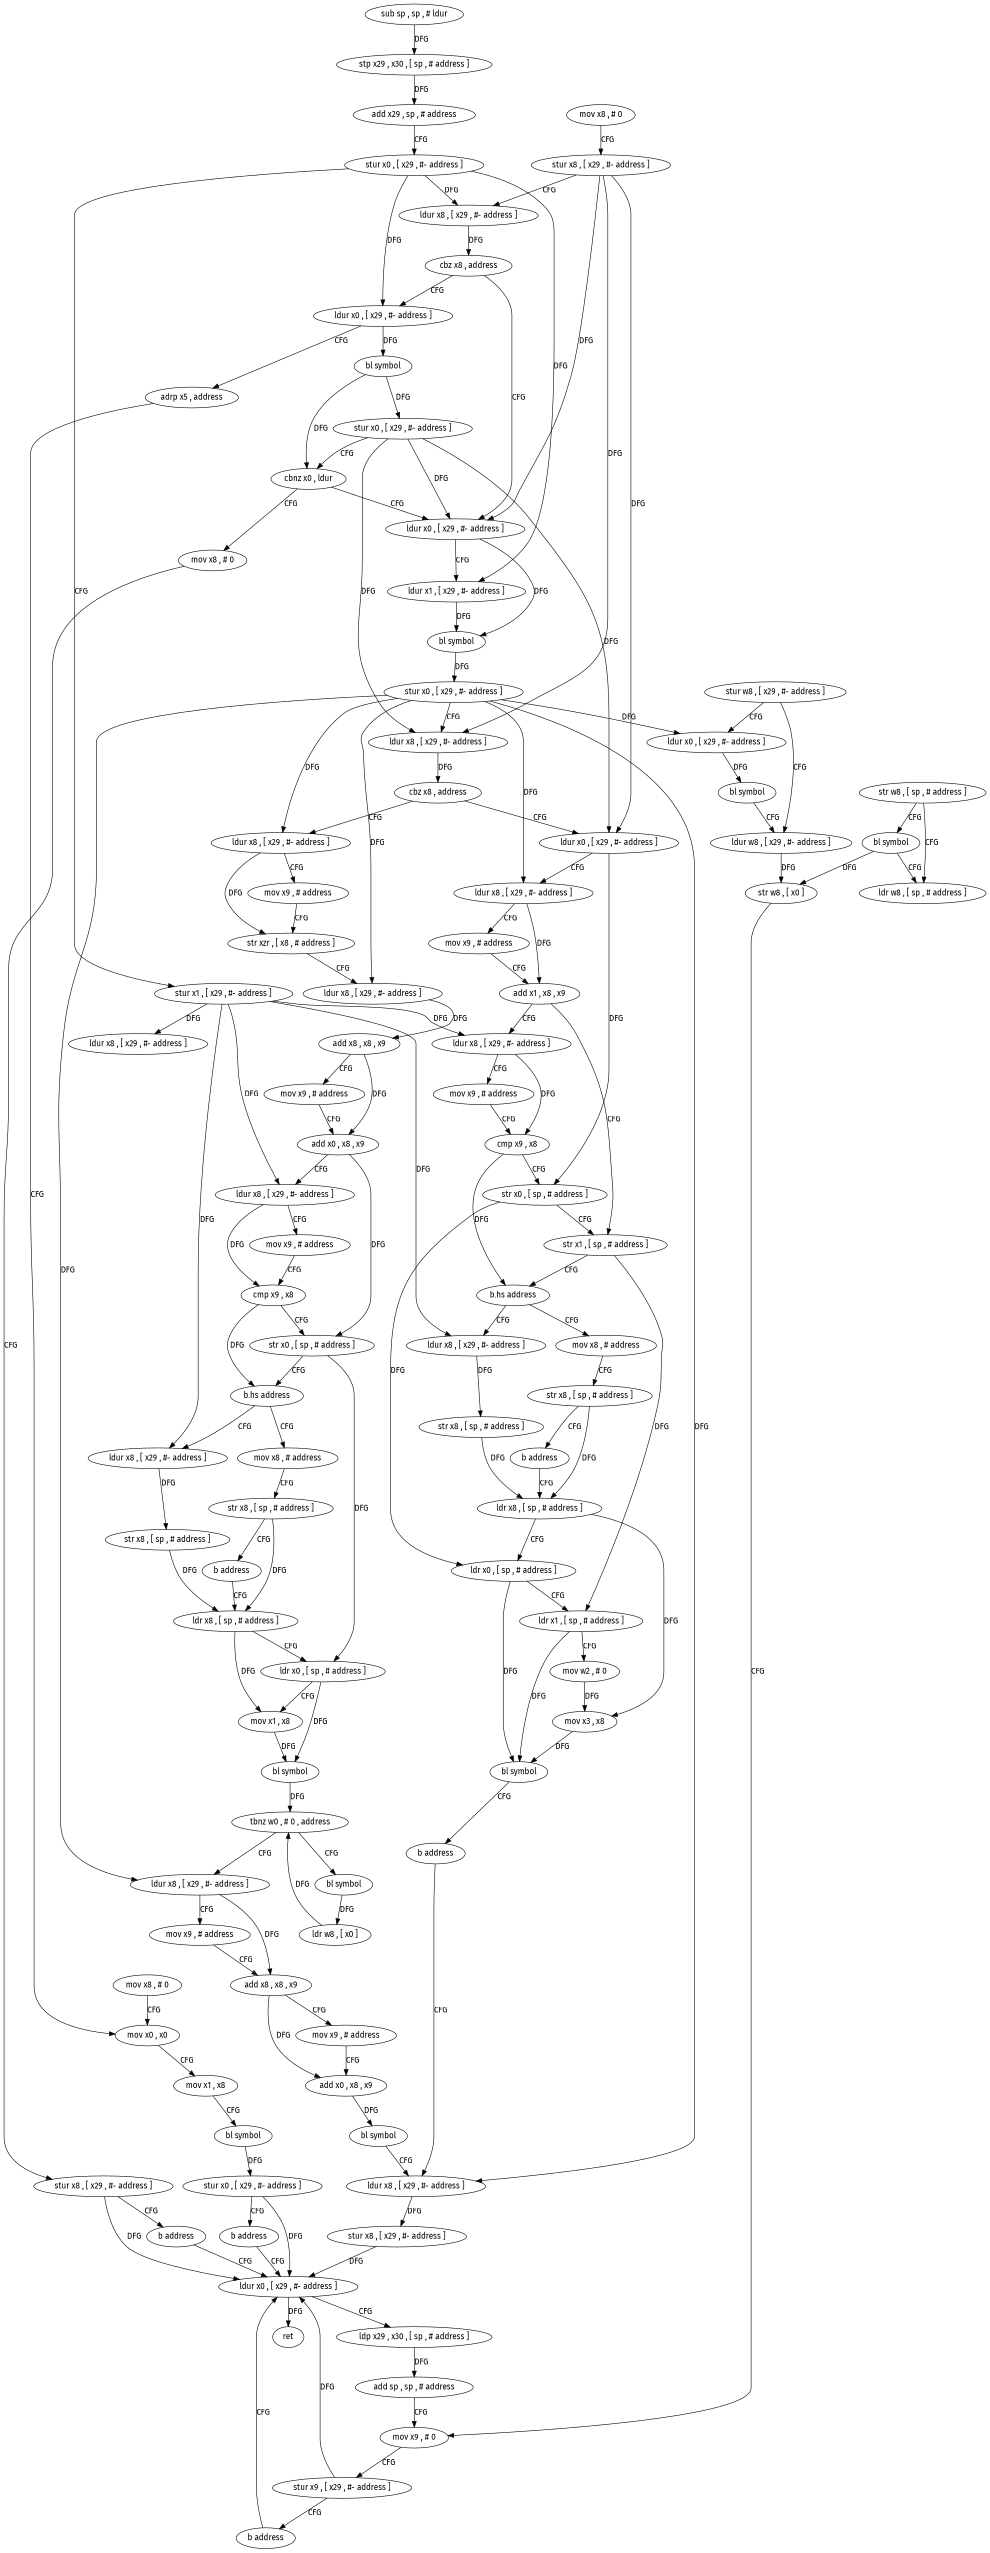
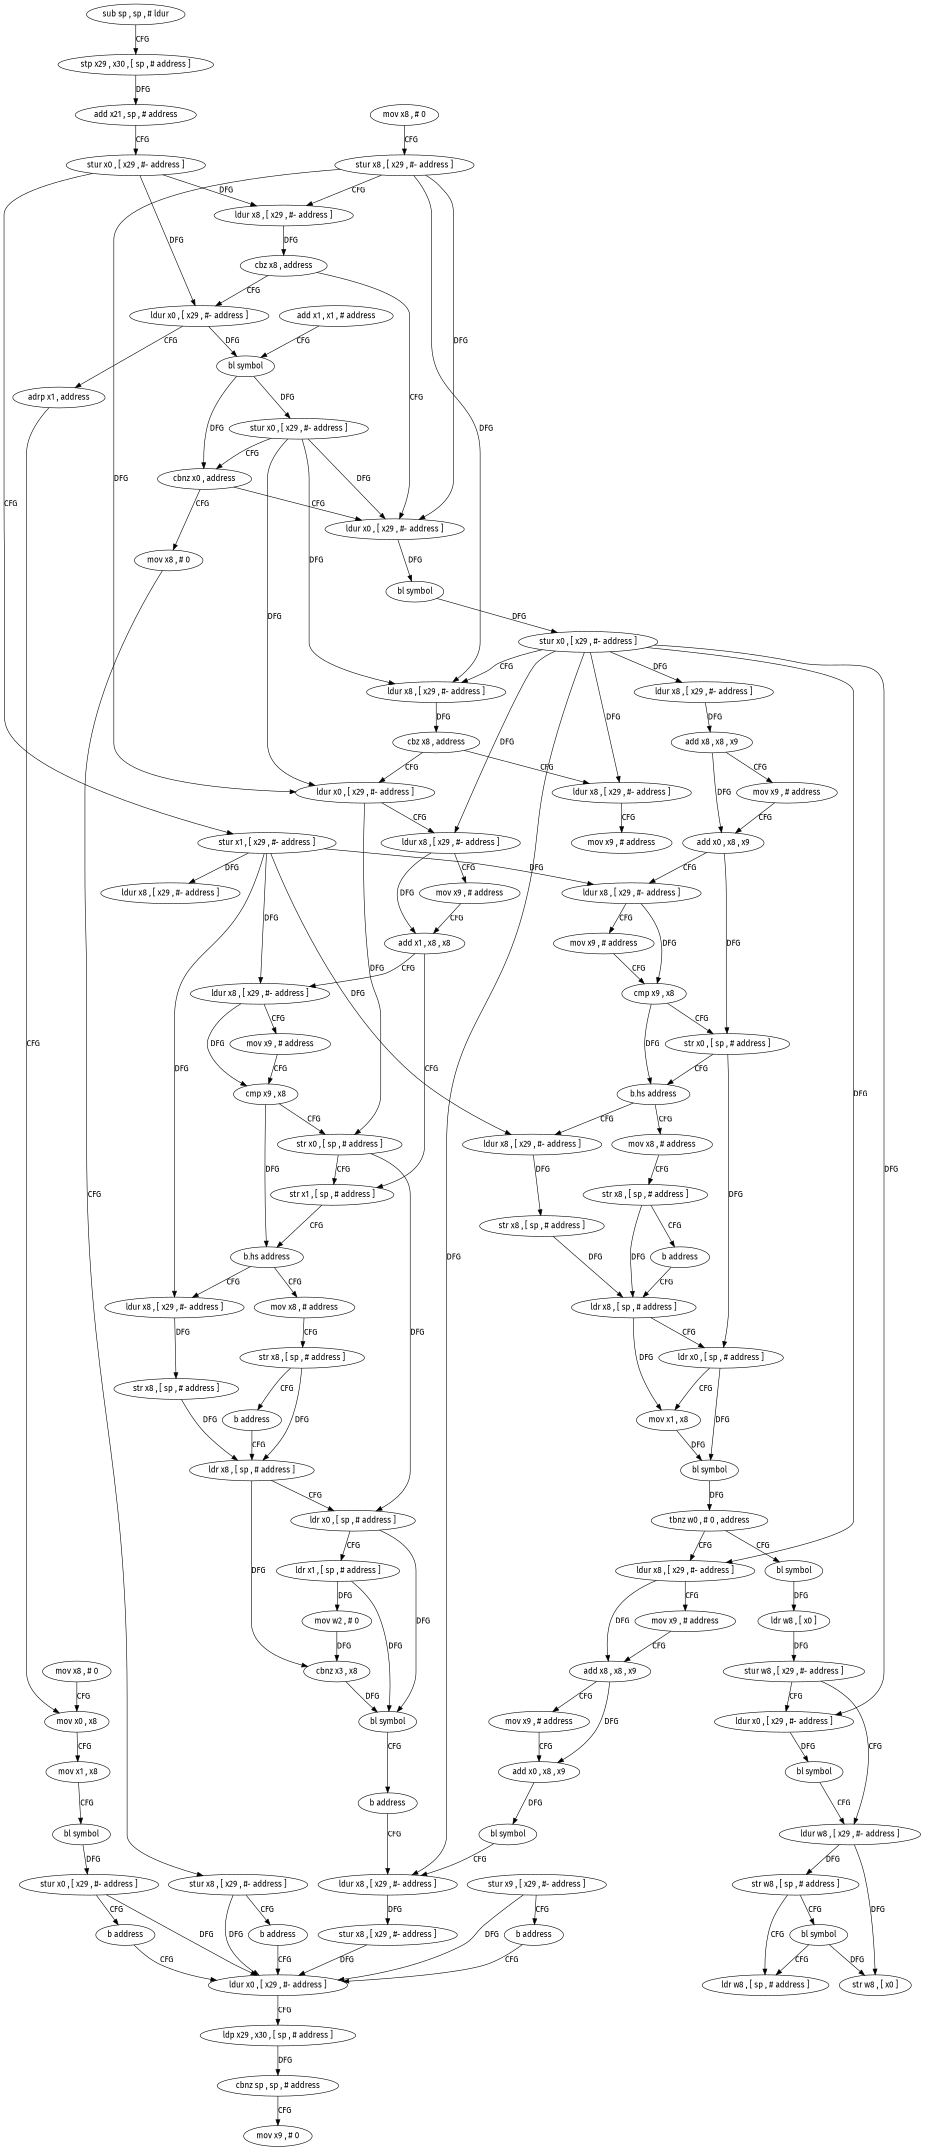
edge "sub sp , sp , # ldur" -> "stp x29 , x30 , [ sp , # address ]": label "DFG" -> "CFG"
node "add x29 , sp , # address": label "add x29 , sp , # address" -> "add x21 , sp , # address"
node "add x1 , x1 , # address": added
node "adrp x5 , address": label "adrp x5 , address" -> "adrp x1 , address"
node "cbnz x0 , ldur": label "cbnz x0 , ldur" -> "cbnz x0 , address"
node "ldur x1 , [ x29 , #- address ]": removed
node "str xzr , [ x8 , # address ]": removed
node "add x1 , x8 , x9": label "add x1 , x8 , x9" -> "add x1 , x8 , x8"
edge "str x1 , [ sp , # address ]" -> "ldr x1 , [ sp , # address ]": removed, label "DFG"
edge "ldr x1 , [ sp , # address ]" -> "mov w2 , # 0": label "CFG" -> "DFG"
node "mov x3 , x8": label "mov x3 , x8" -> "cbnz x3 , x8"
edge "str w8 , [ x0 ]" -> "mov x9 , # 0": removed, label "CFG"
edge "ldur w8 , [ x29 , #- address ]" -> "str w8 , [ sp , # address ]": added, label "DFG"
edge "ldr w8 , [ x0 ]" -> "tbnz w0 , # 0 , address": now "ldr w8 , [ x0 ]" -> "stur w8 , [ x29 , #- address ]"
node "mov x0 , x0": label "mov x0 , x0" -> "mov x0 , x8"
node "ret": removed
node "add sp , sp , # address": label "add sp , sp , # address" -> "cbnz sp , sp , # address"
edge "mov x9 , # 0" -> "stur x9 , [ x29 , #- address ]": removed, label "CFG"
